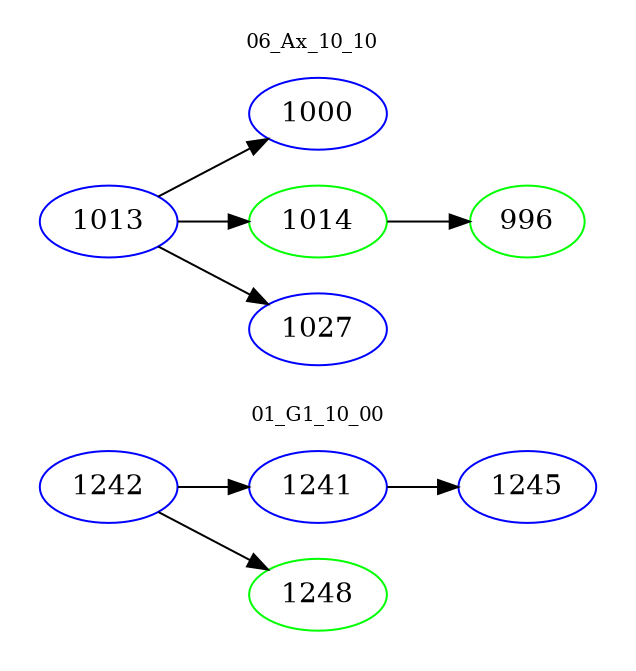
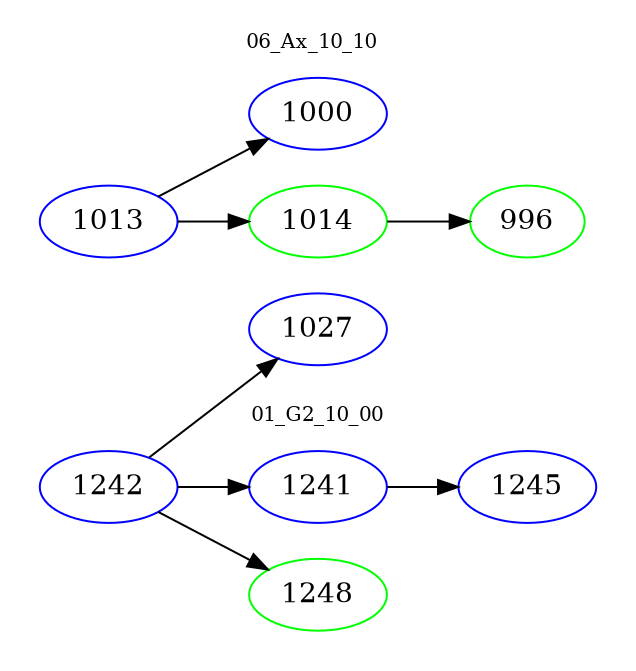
edge "1013" -> "1027": now "1242" -> "1027"
cluster "01_G1_10_00": label "01_G1_10_00" -> "01_G2_10_00"
